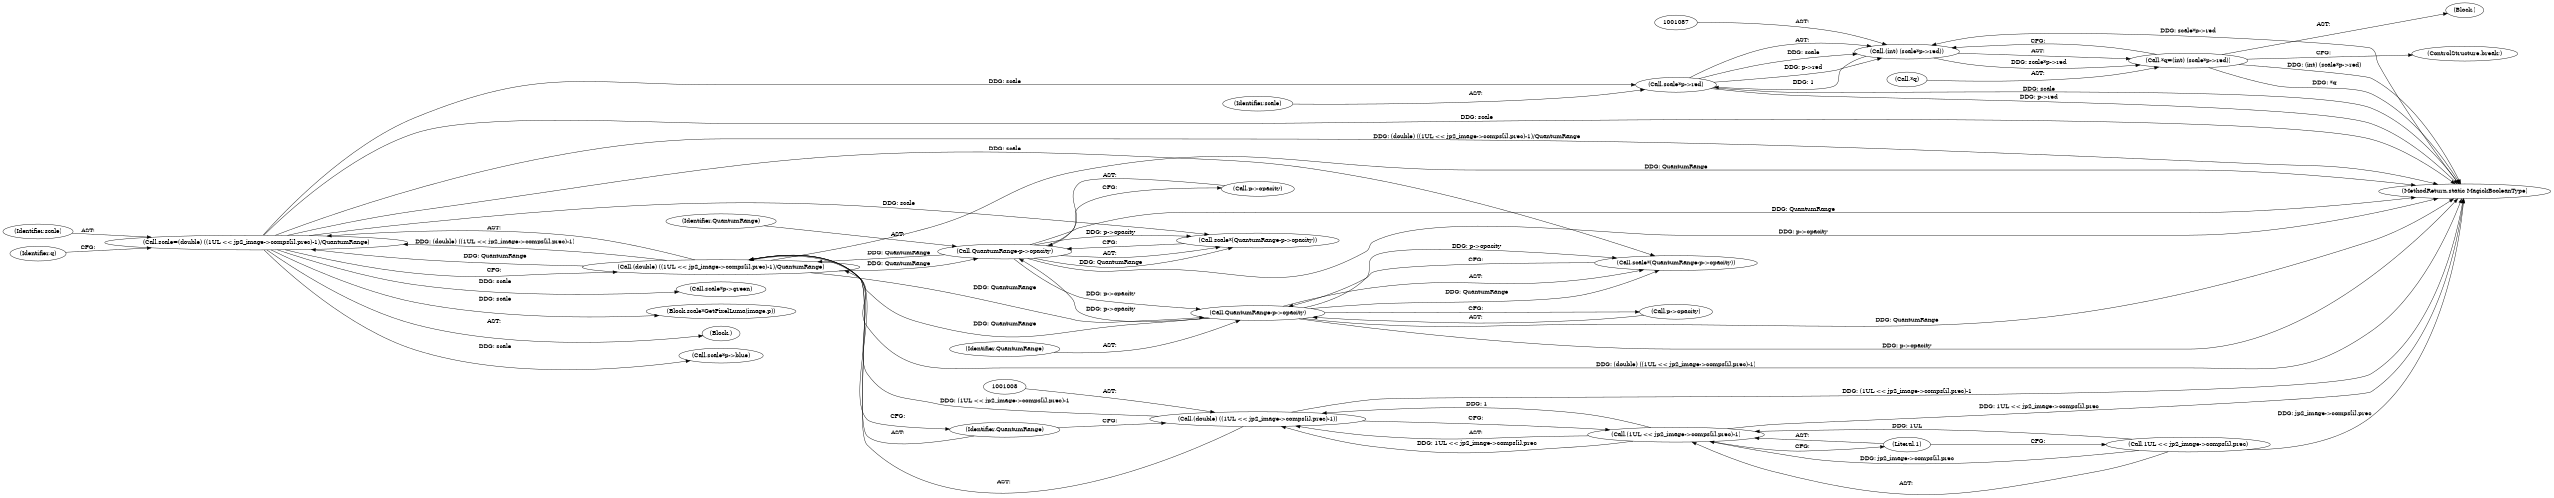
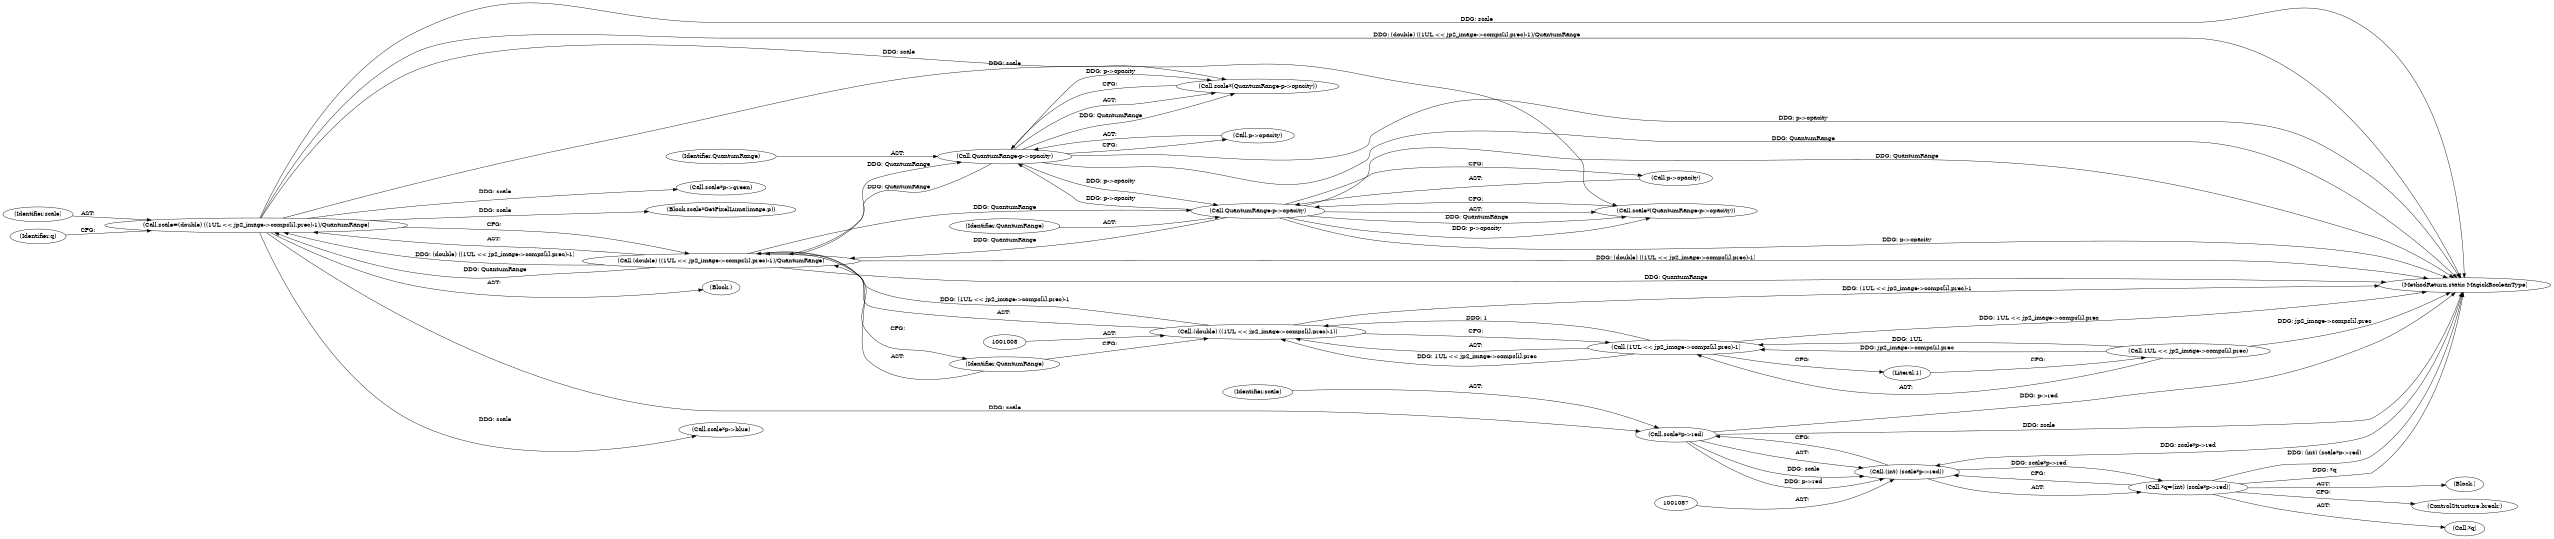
edge "(Call,*q)" -> "(Call,*q=(int) (scale*p->red))": reversed
edge "(Call,(int) (scale*p->red))" -> "(Call,scale*p->red)": label "DDG: 1" -> "CFG: "
edge "(Literal,1)" -> "(Call,(1UL << jp2_image->comps[i].prec)-1)": removed, label "AST:"
